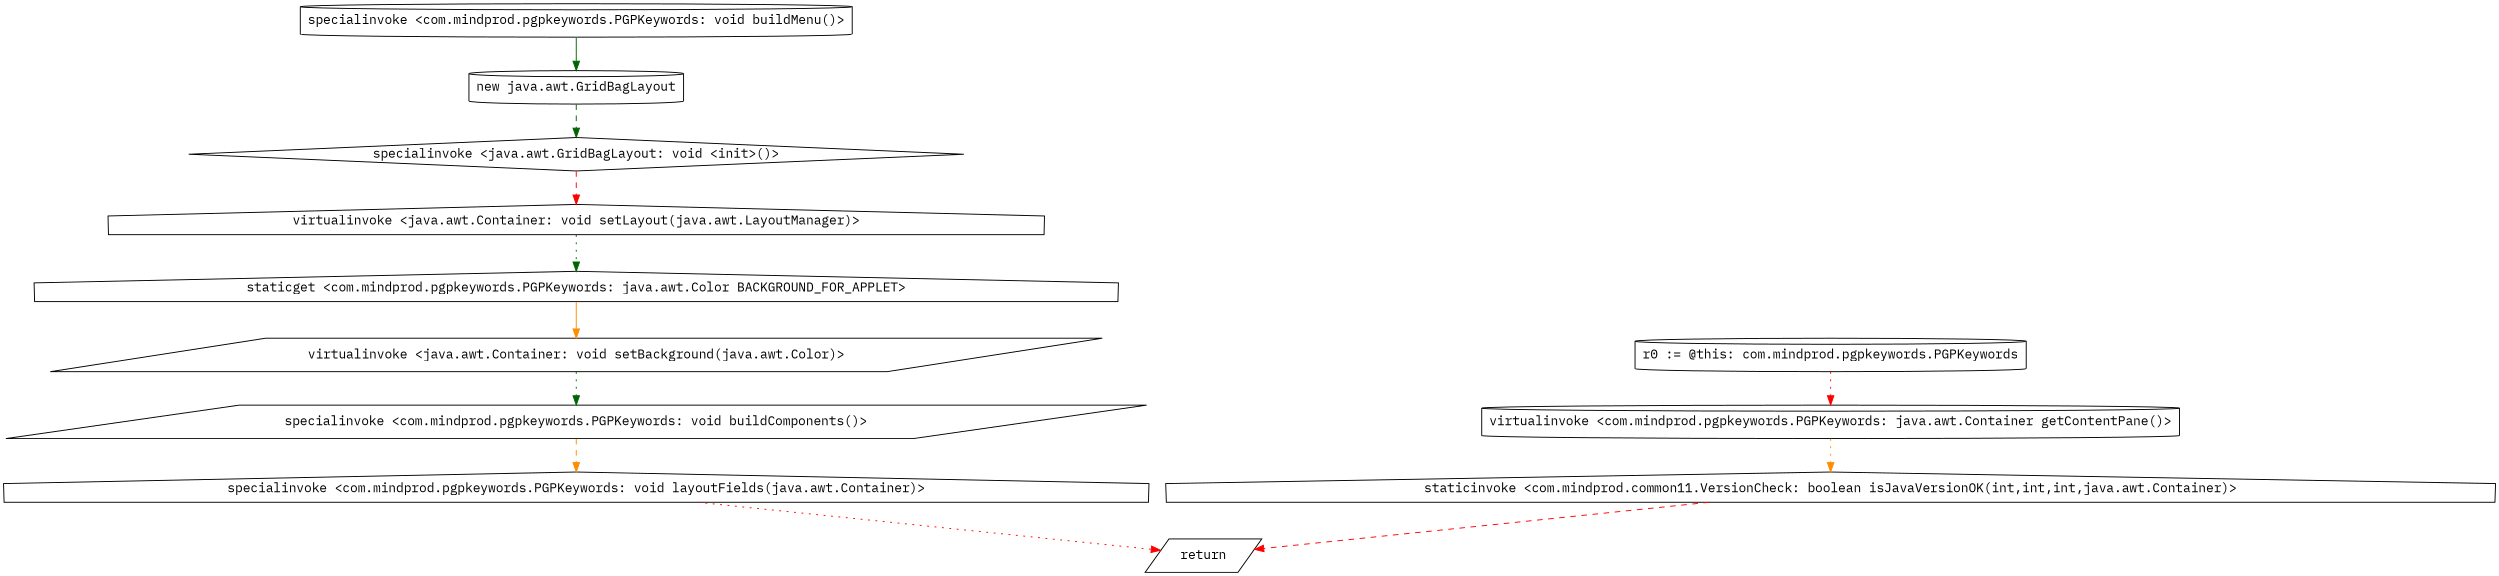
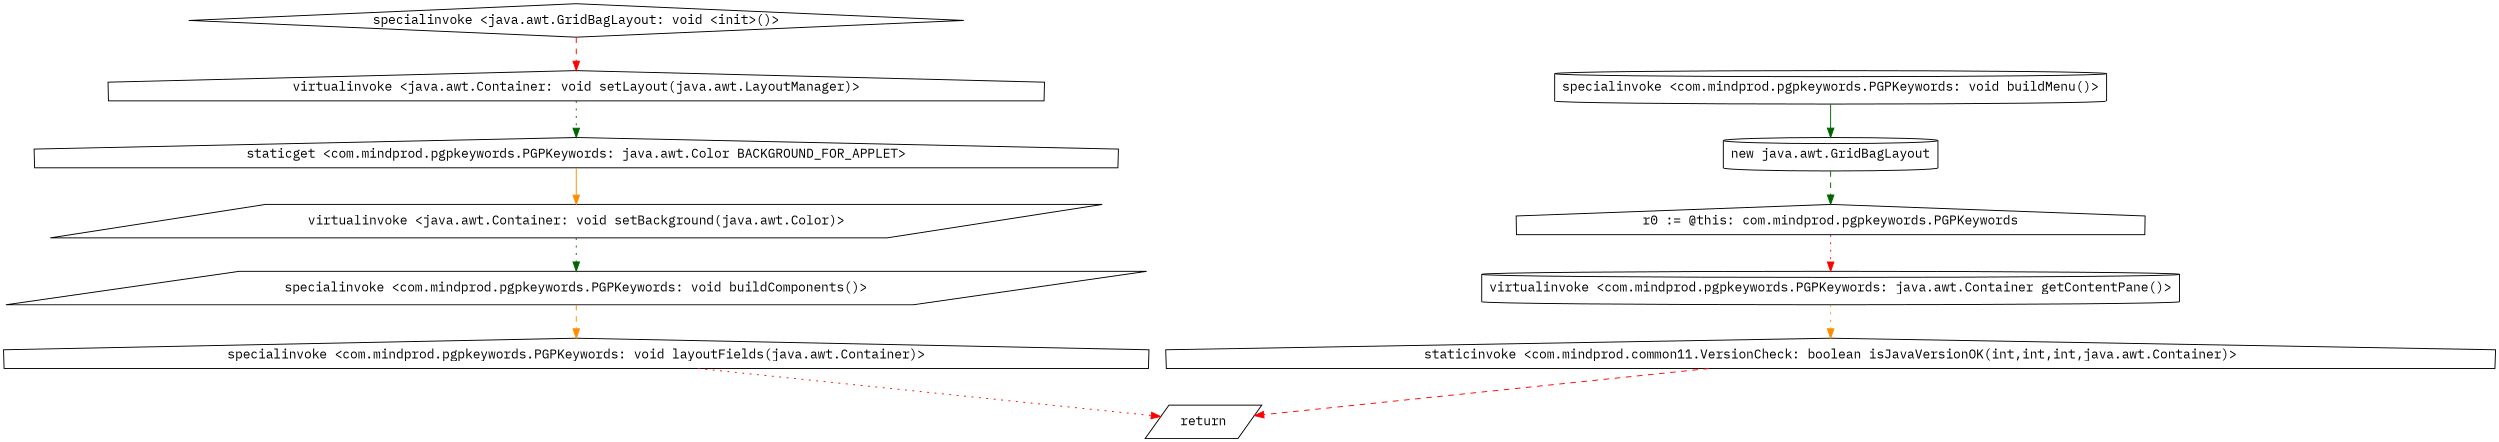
edge "new java.awt.GridBagLayout" -> "specialinvoke <java.awt.GridBagLayout: void <init>()>": now "new java.awt.GridBagLayout" -> "r0 := @this: com.mindprod.pgpkeywords.PGPKeywords"
node "r0 := @this: com.mindprod.pgpkeywords.PGPKeywords": shape cylinder -> house
